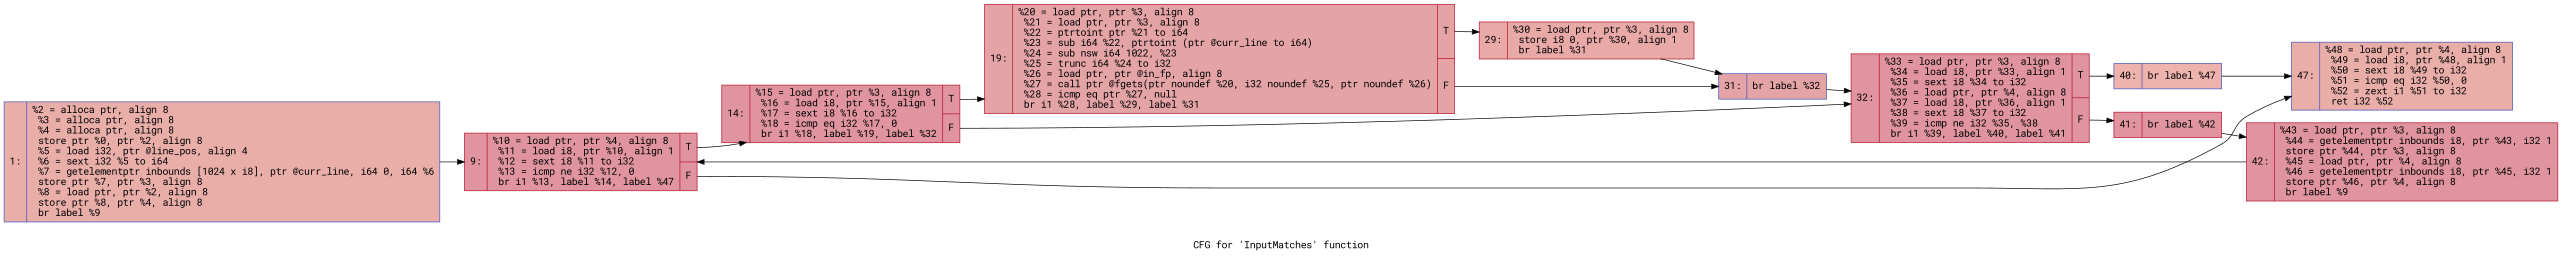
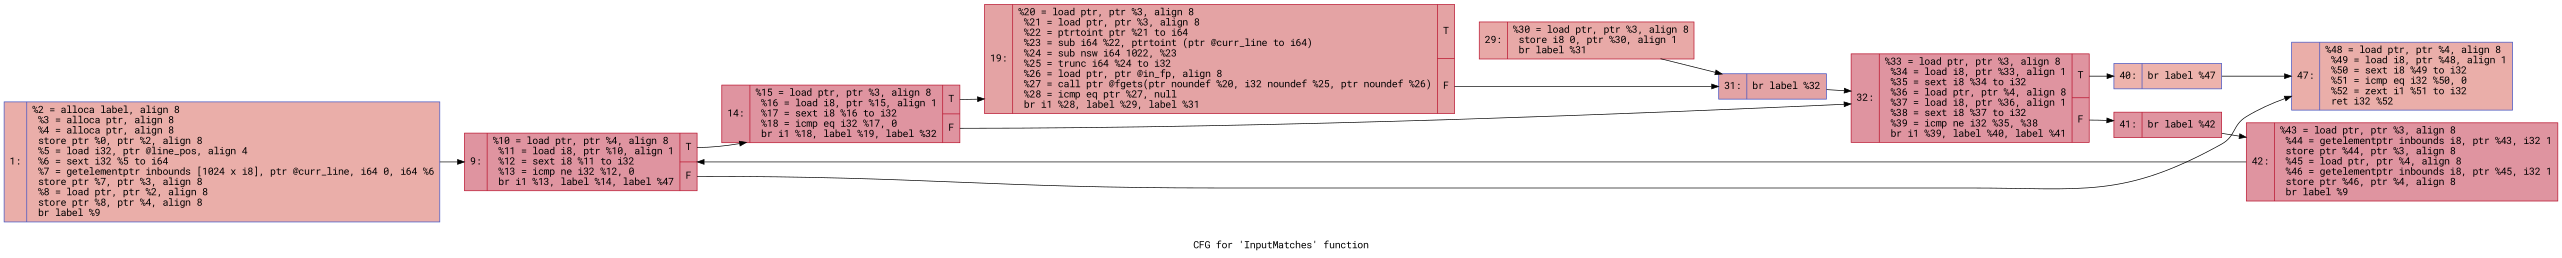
edge "19:" -> "29:": removed
node "1:": text "%2 = alloca ptr, align 8" -> "%2 = alloca label, align 8"
